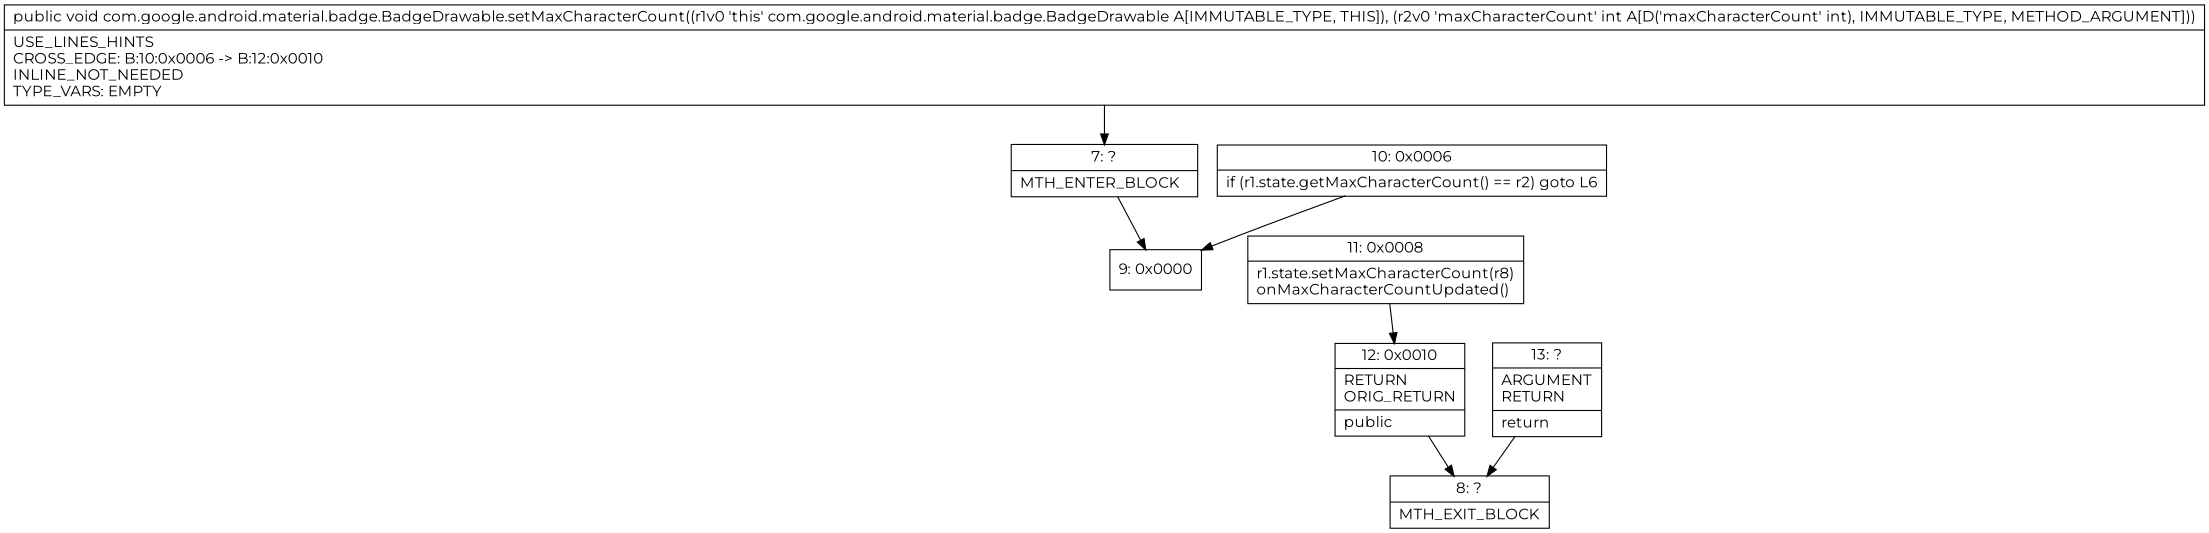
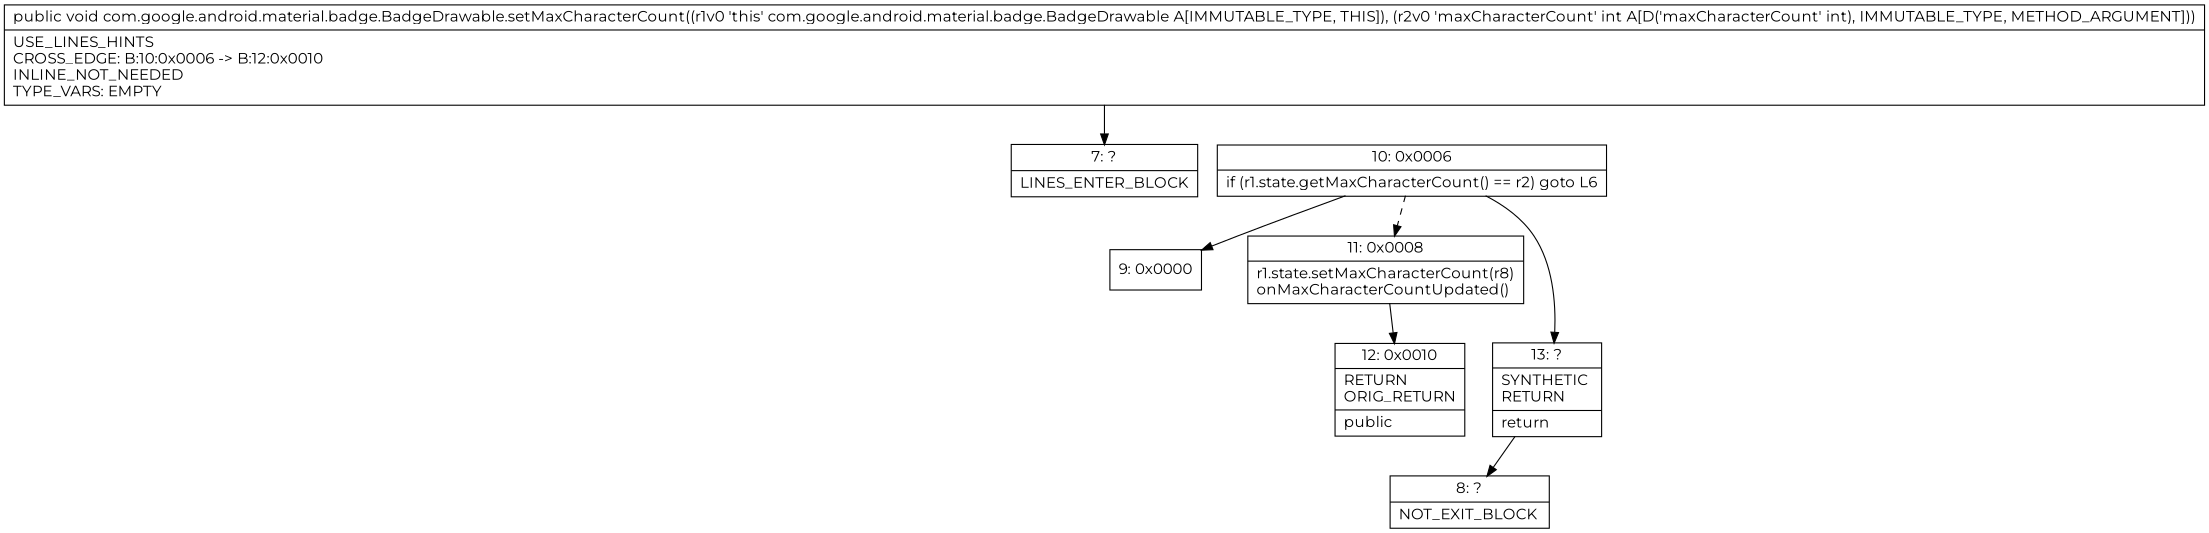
node "7: ?": text "MTH_ENTER_BLOCK" -> "LINES_ENTER_BLOCK"
edge "10: 0x0006" -> "11: 0x0008": added
edge "7: ?" -> "9: 0x0000": removed
edge "10: 0x0006" -> "13: ?": added
node "13: ?": text "ARGUMENT" -> "SYNTHETIC"
edge "12: 0x0010" -> "8: ?": removed
node "8: ?": text "MTH_EXIT_BLOCK" -> "NOT_EXIT_BLOCK"
